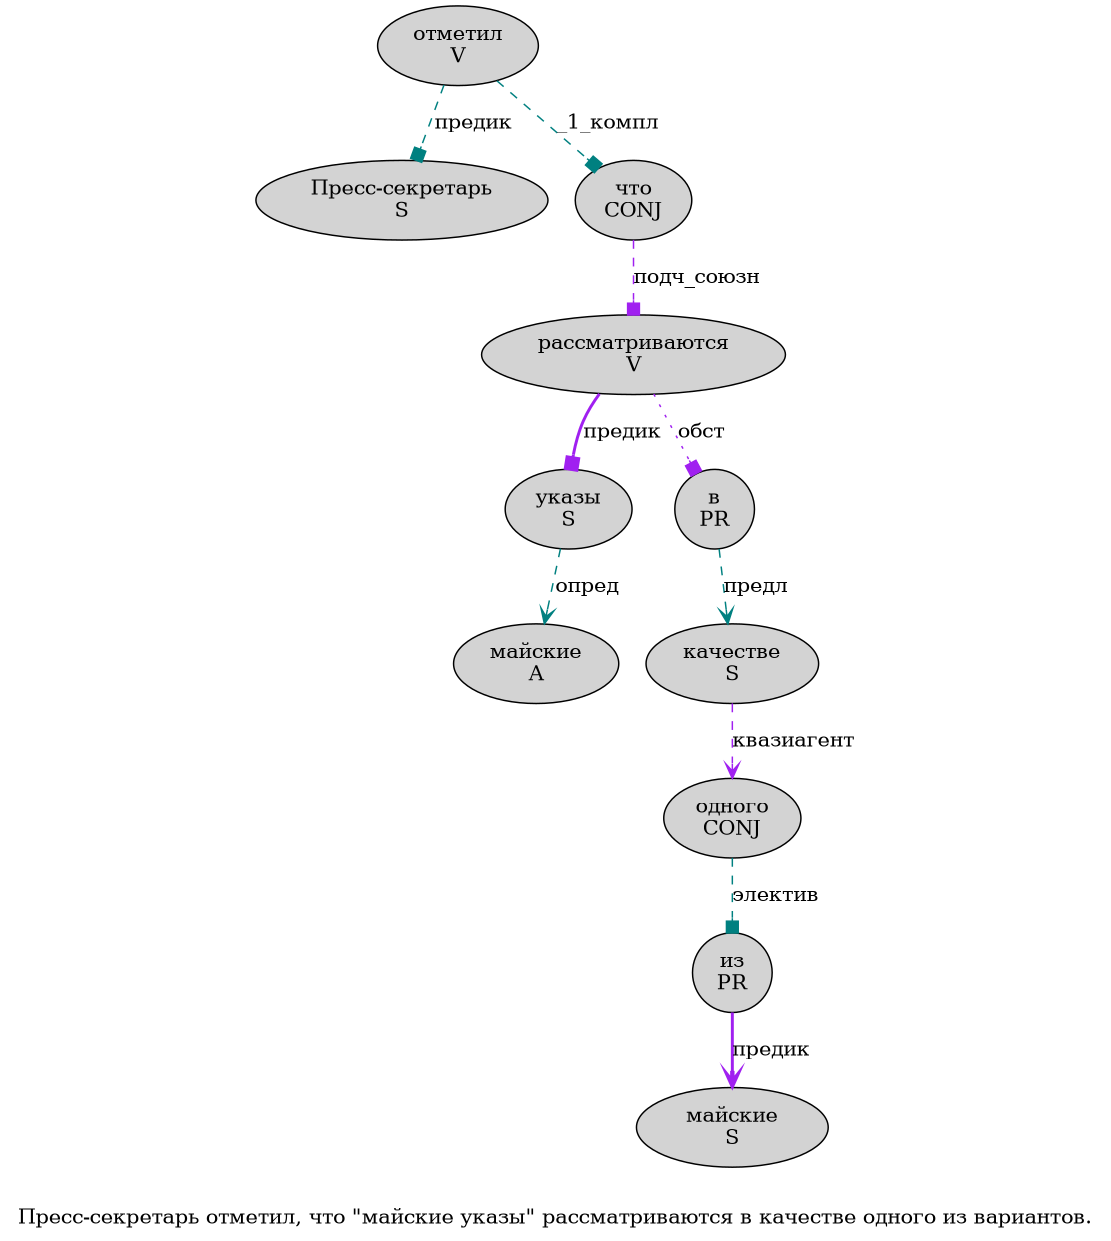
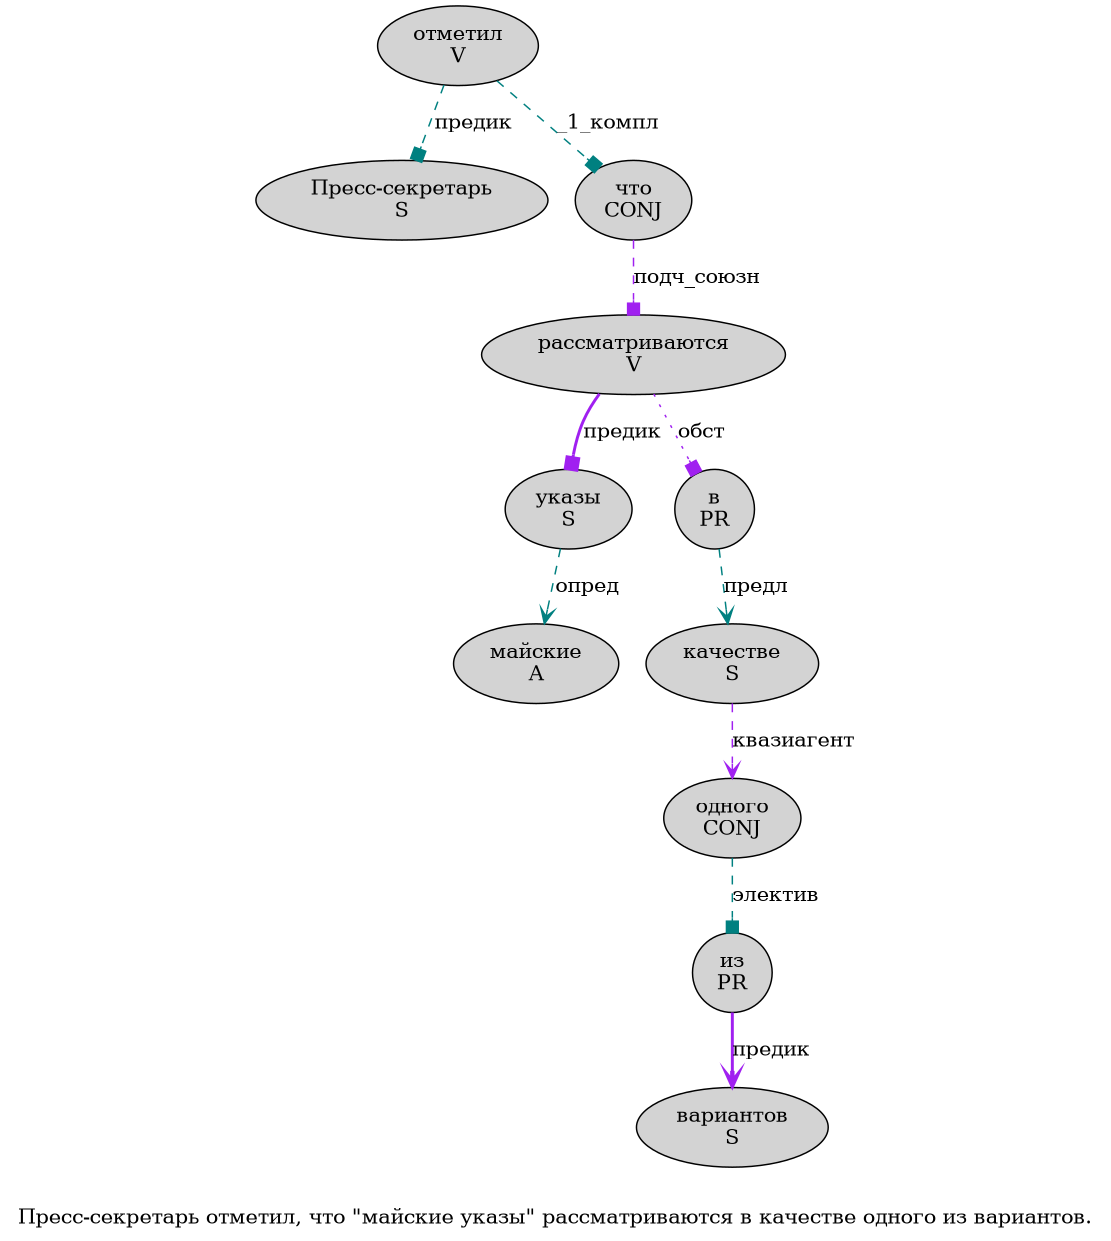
node "майские S": label "майские S" -> "вариантов S"
